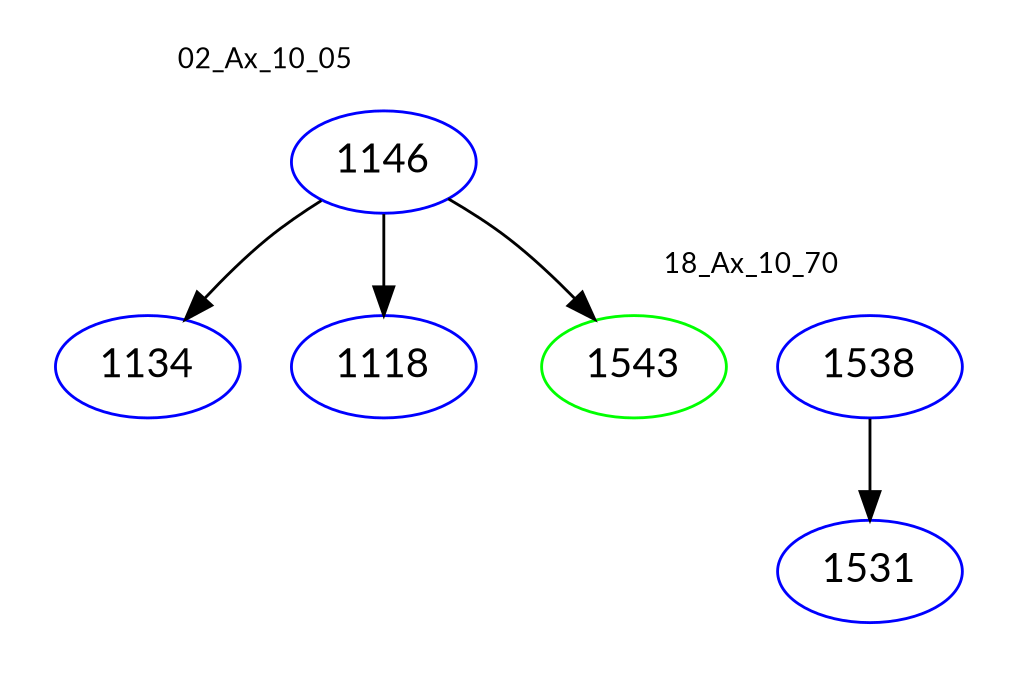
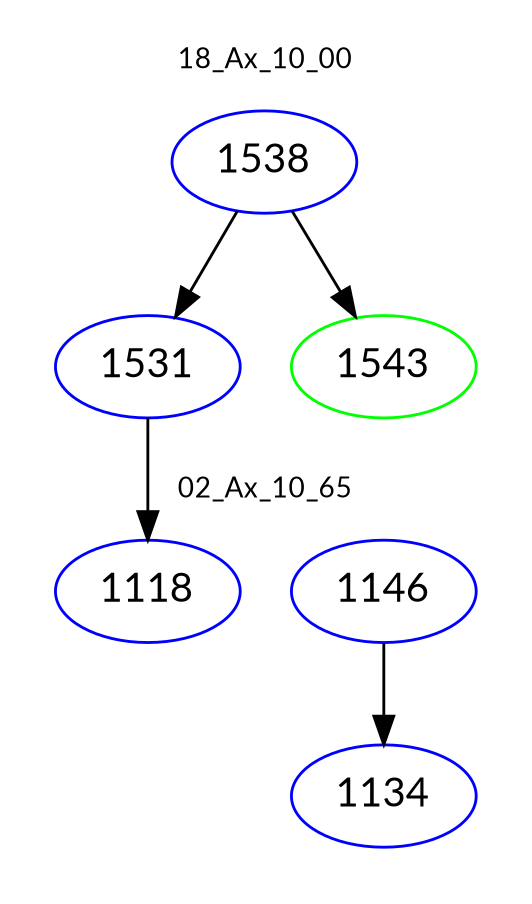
cluster "02_Ax_10_05": label "02_Ax_10_05" -> "02_Ax_10_65"
edge "1146" -> "1118": now "1531" -> "1118"
edge "1146" -> "1543": now "1538" -> "1543"
cluster "18_Ax_10_70": label "18_Ax_10_70" -> "18_Ax_10_00"
